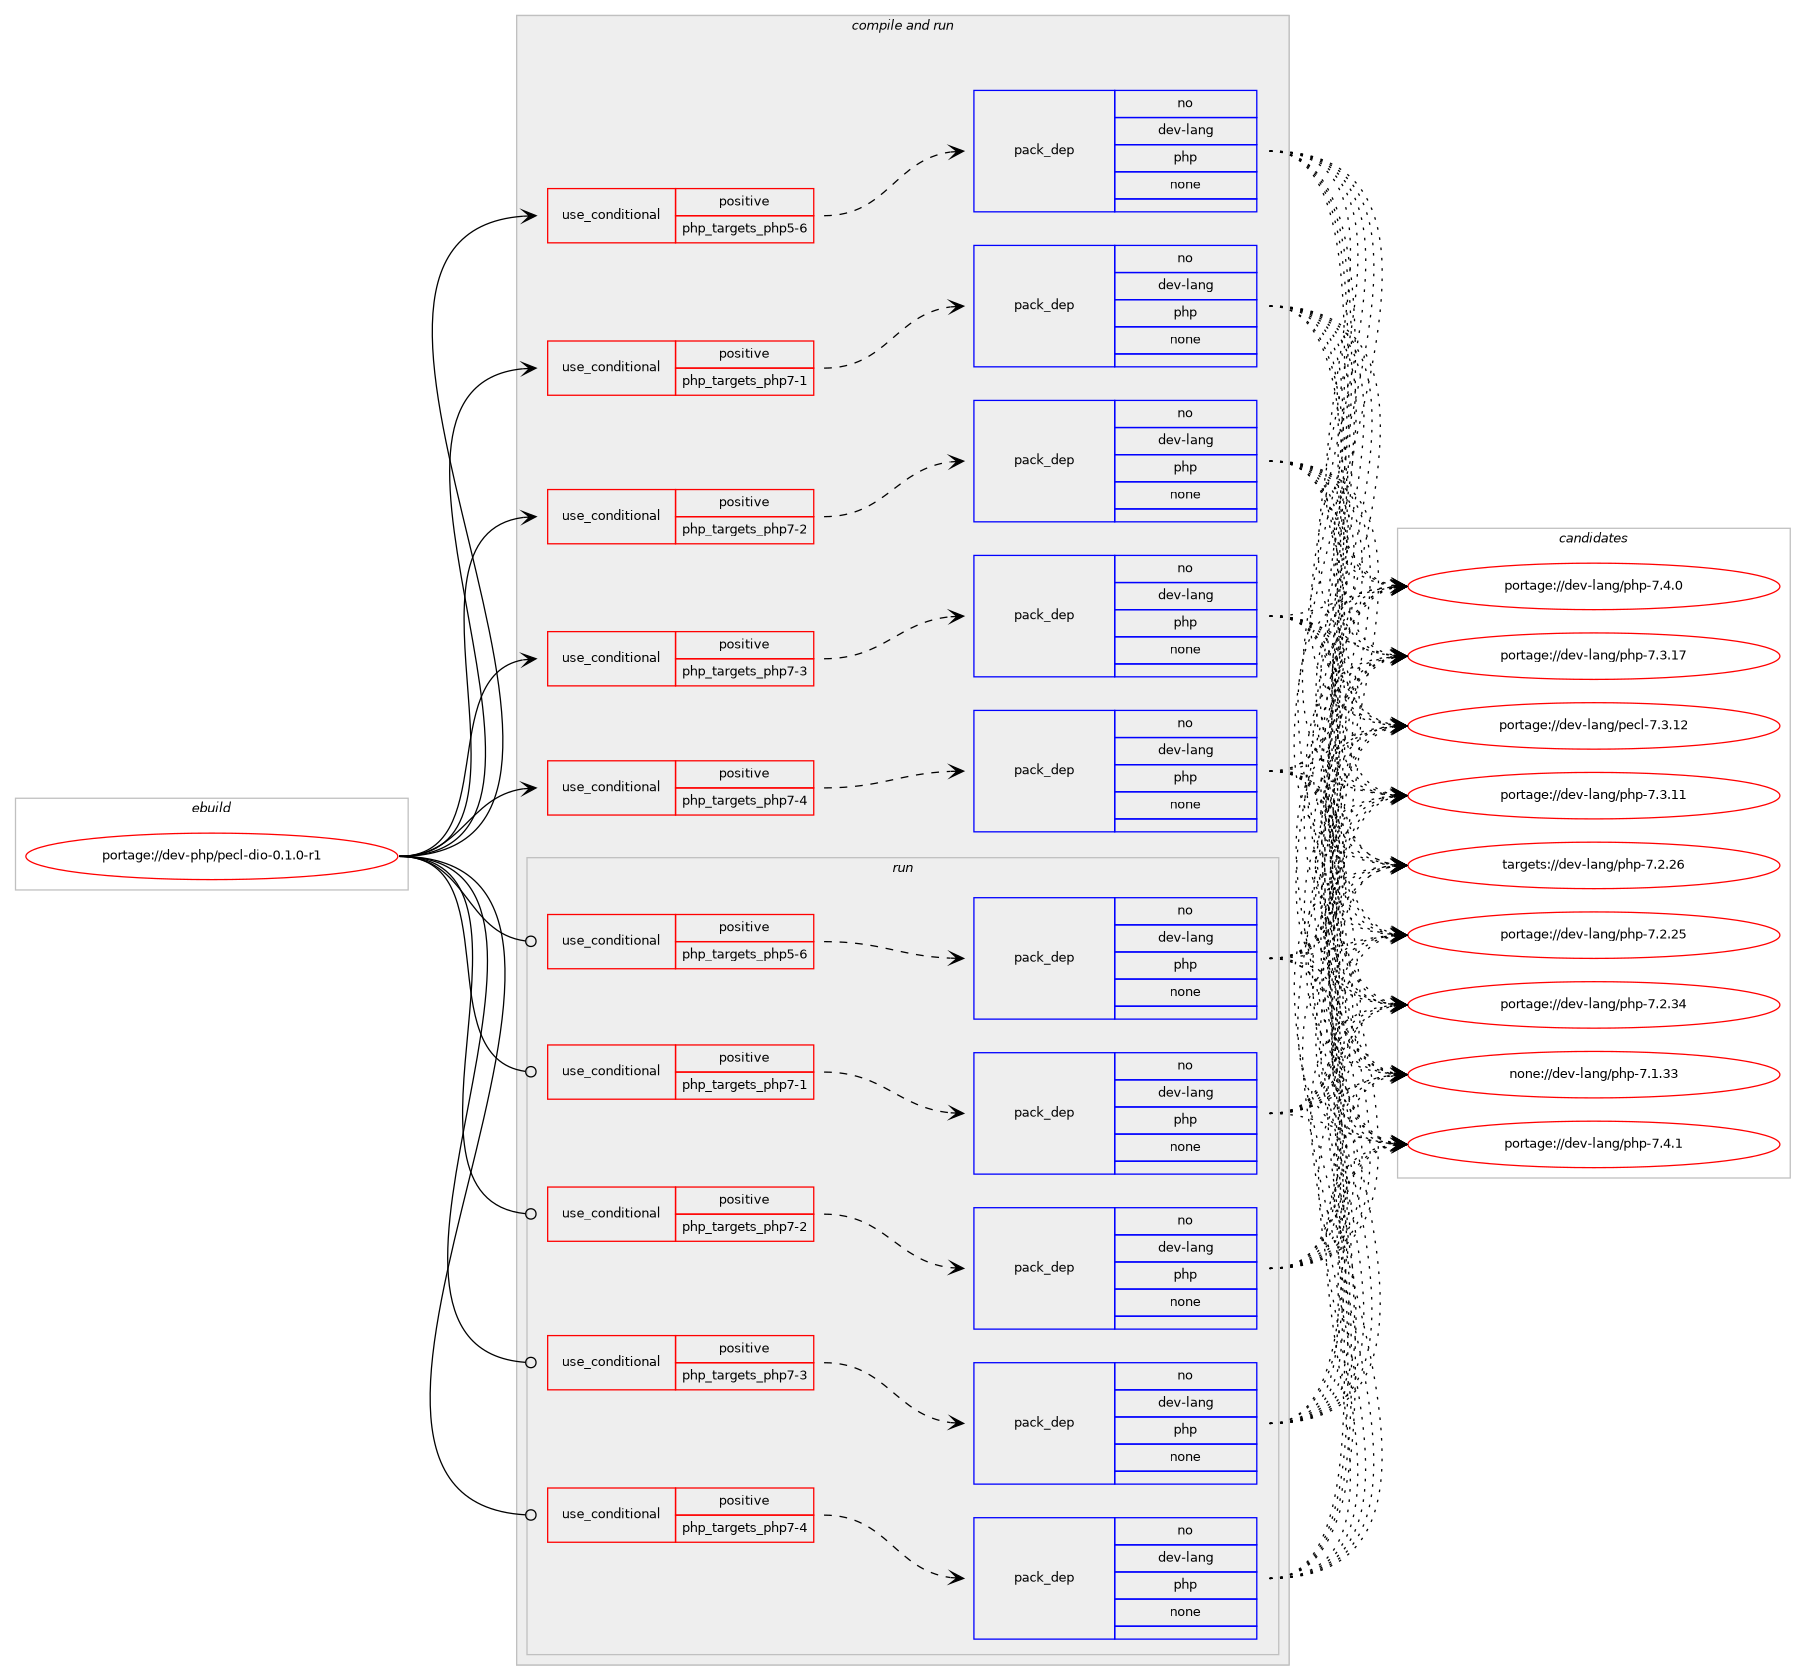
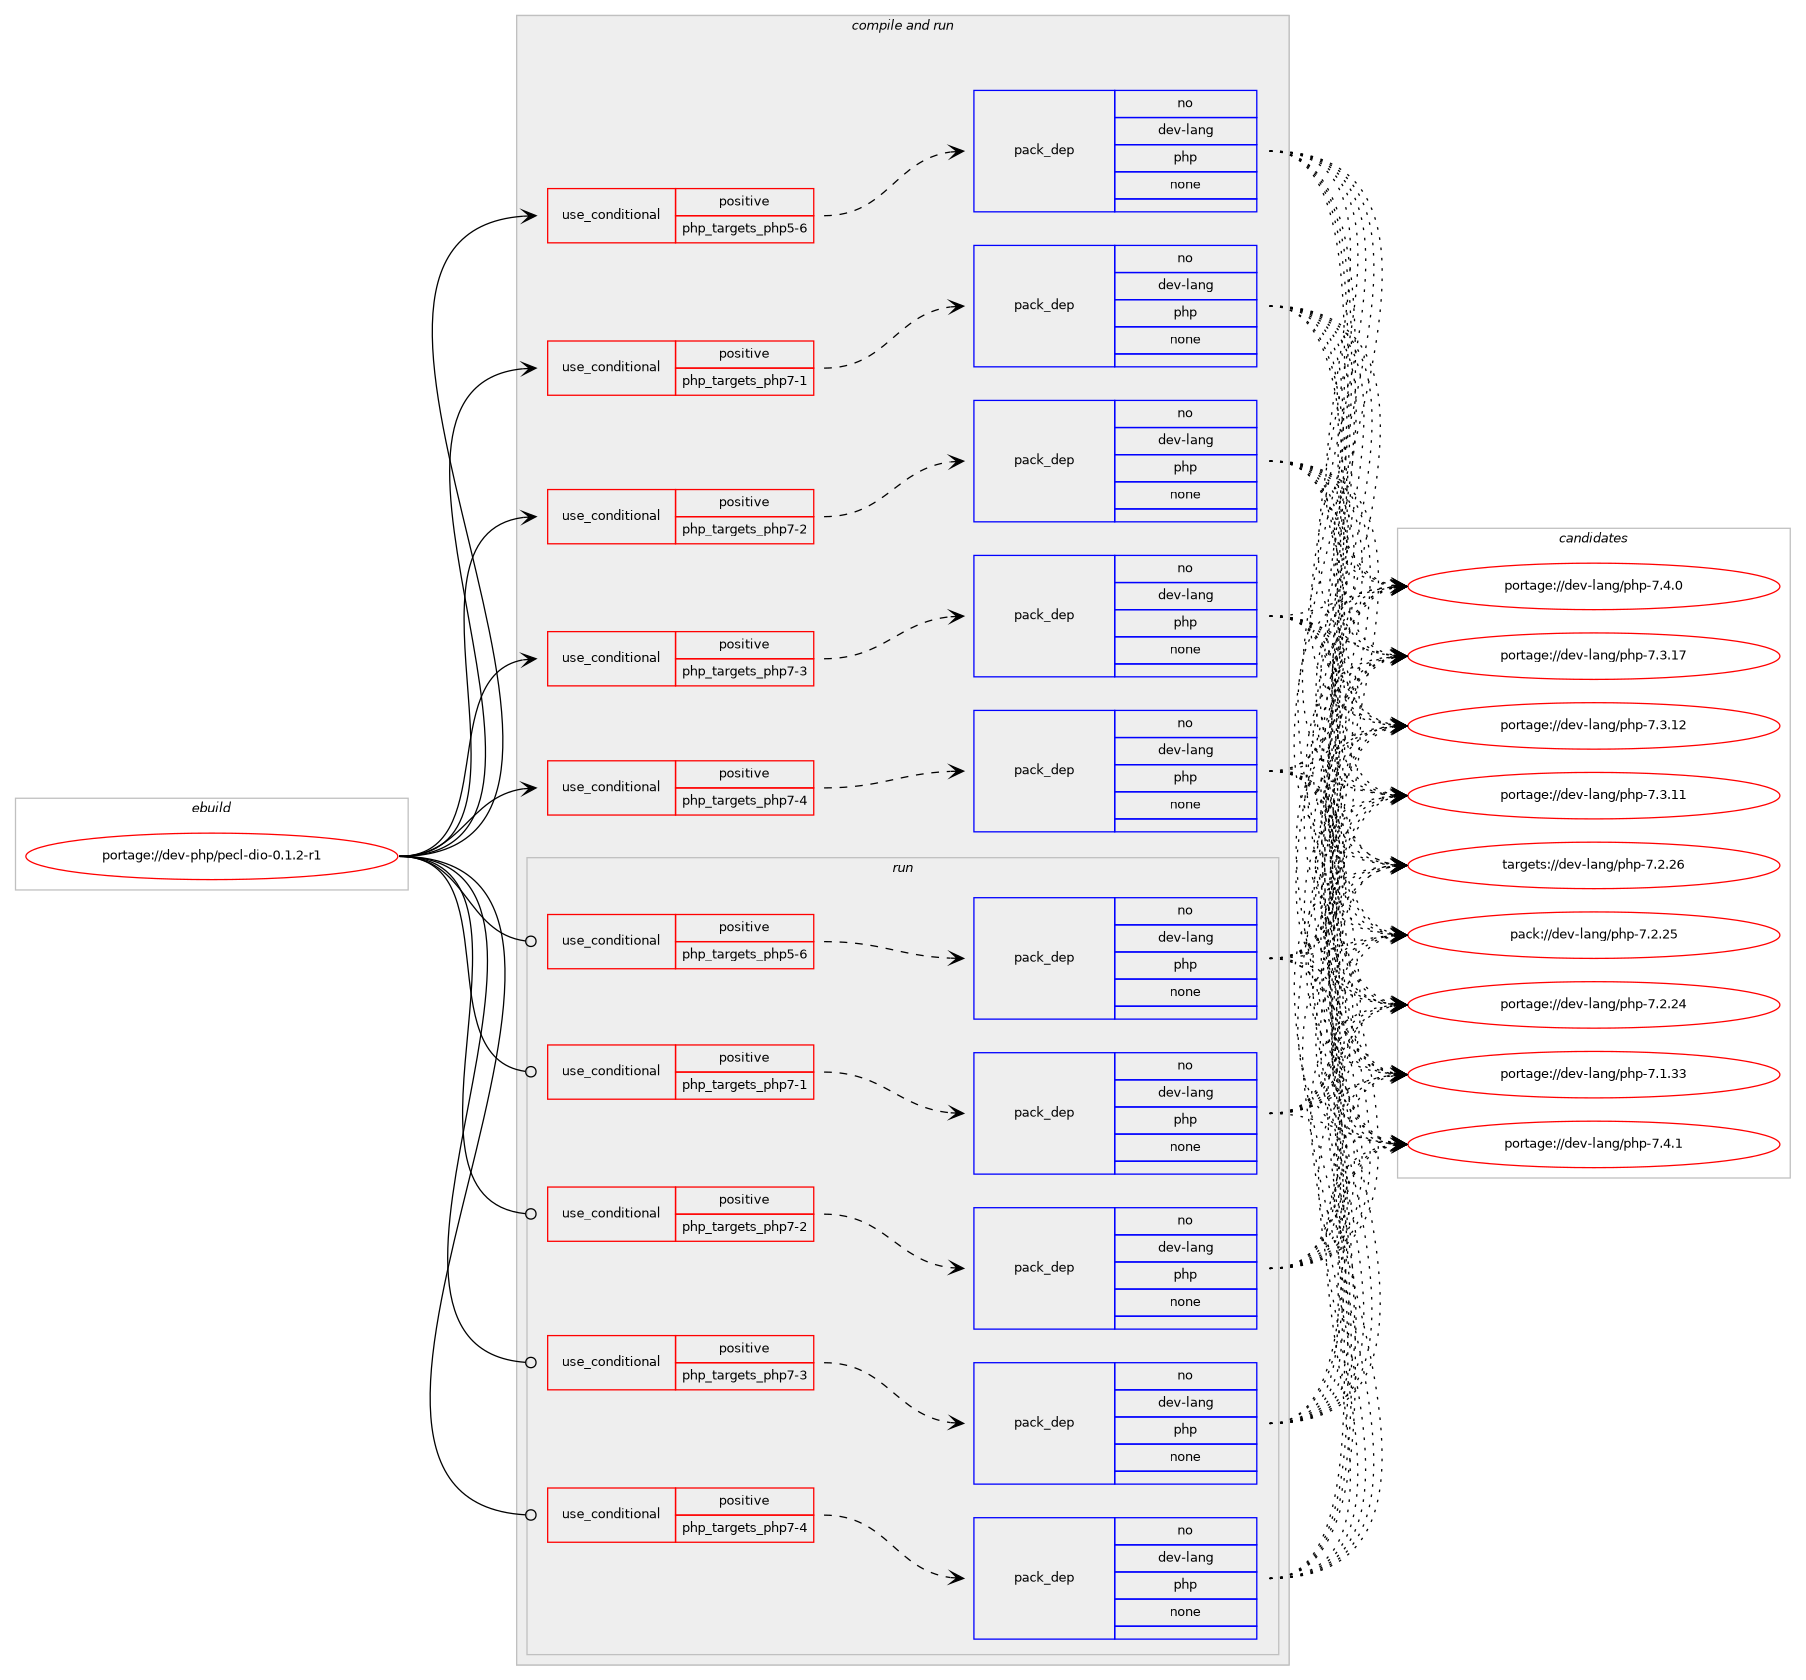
node "portage://dev-lang/pecl-7.3.12": label "portage://dev-lang/pecl-7.3.12" -> "portage://dev-lang/php-7.3.12"
node "portage://dev-php/pecl-dio-0.1.0-r1": label "portage://dev-php/pecl-dio-0.1.0-r1" -> "portage://dev-php/pecl-dio-0.1.2-r1"
node "portage://dev-lang/php-7.2.25": label "portage://dev-lang/php-7.2.25" -> "pack://dev-lang/php-7.2.25"
node "portage://dev-lang/php-7.2.34": label "portage://dev-lang/php-7.2.34" -> "portage://dev-lang/php-7.2.24"
node "none://dev-lang/php-7.1.33": label "none://dev-lang/php-7.1.33" -> "portage://dev-lang/php-7.1.33"
